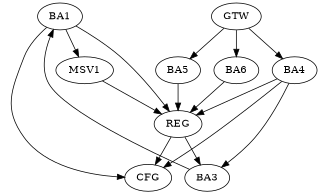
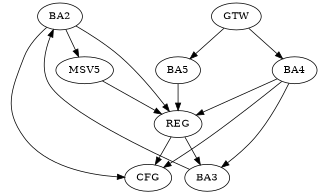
node "BA1": label "BA1" -> "BA2"
node "MSV1": label "MSV1" -> "MSV5"
node "BA6": removed
